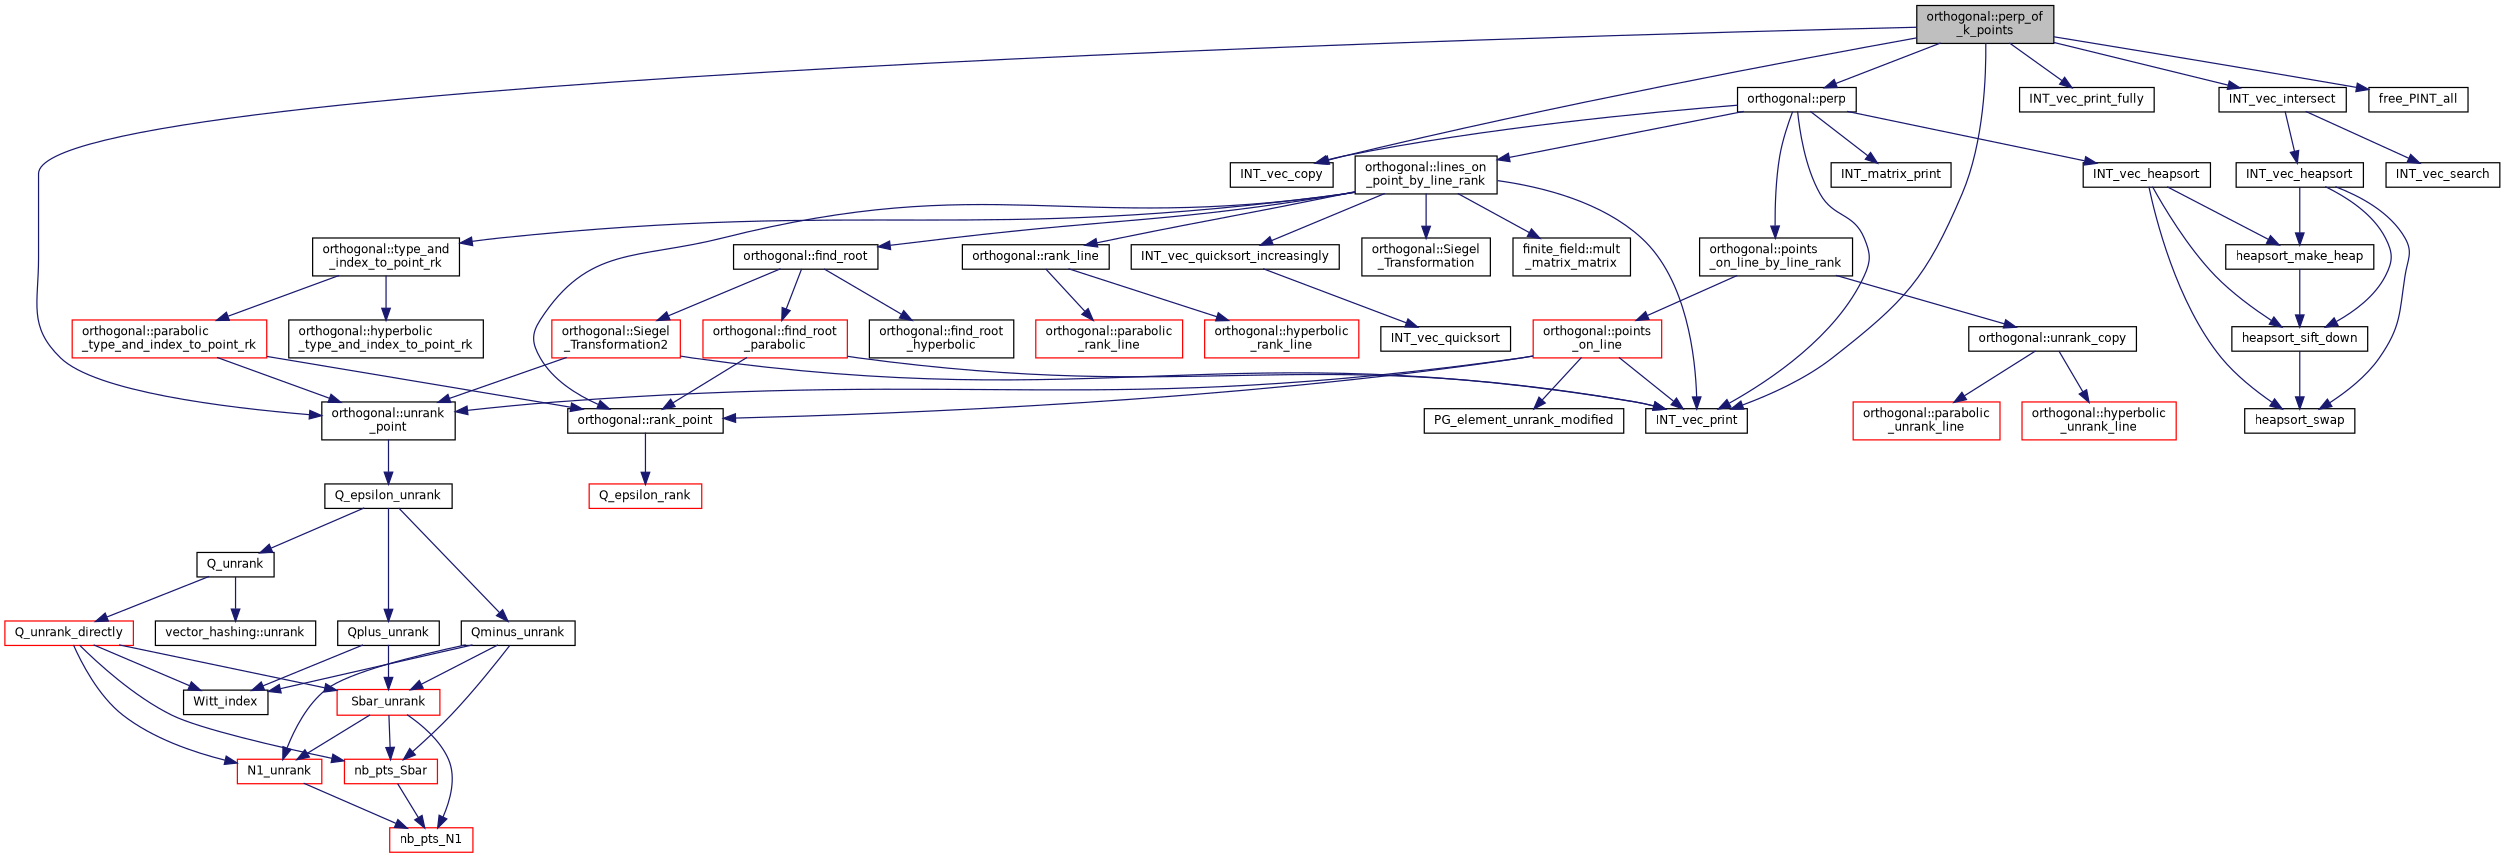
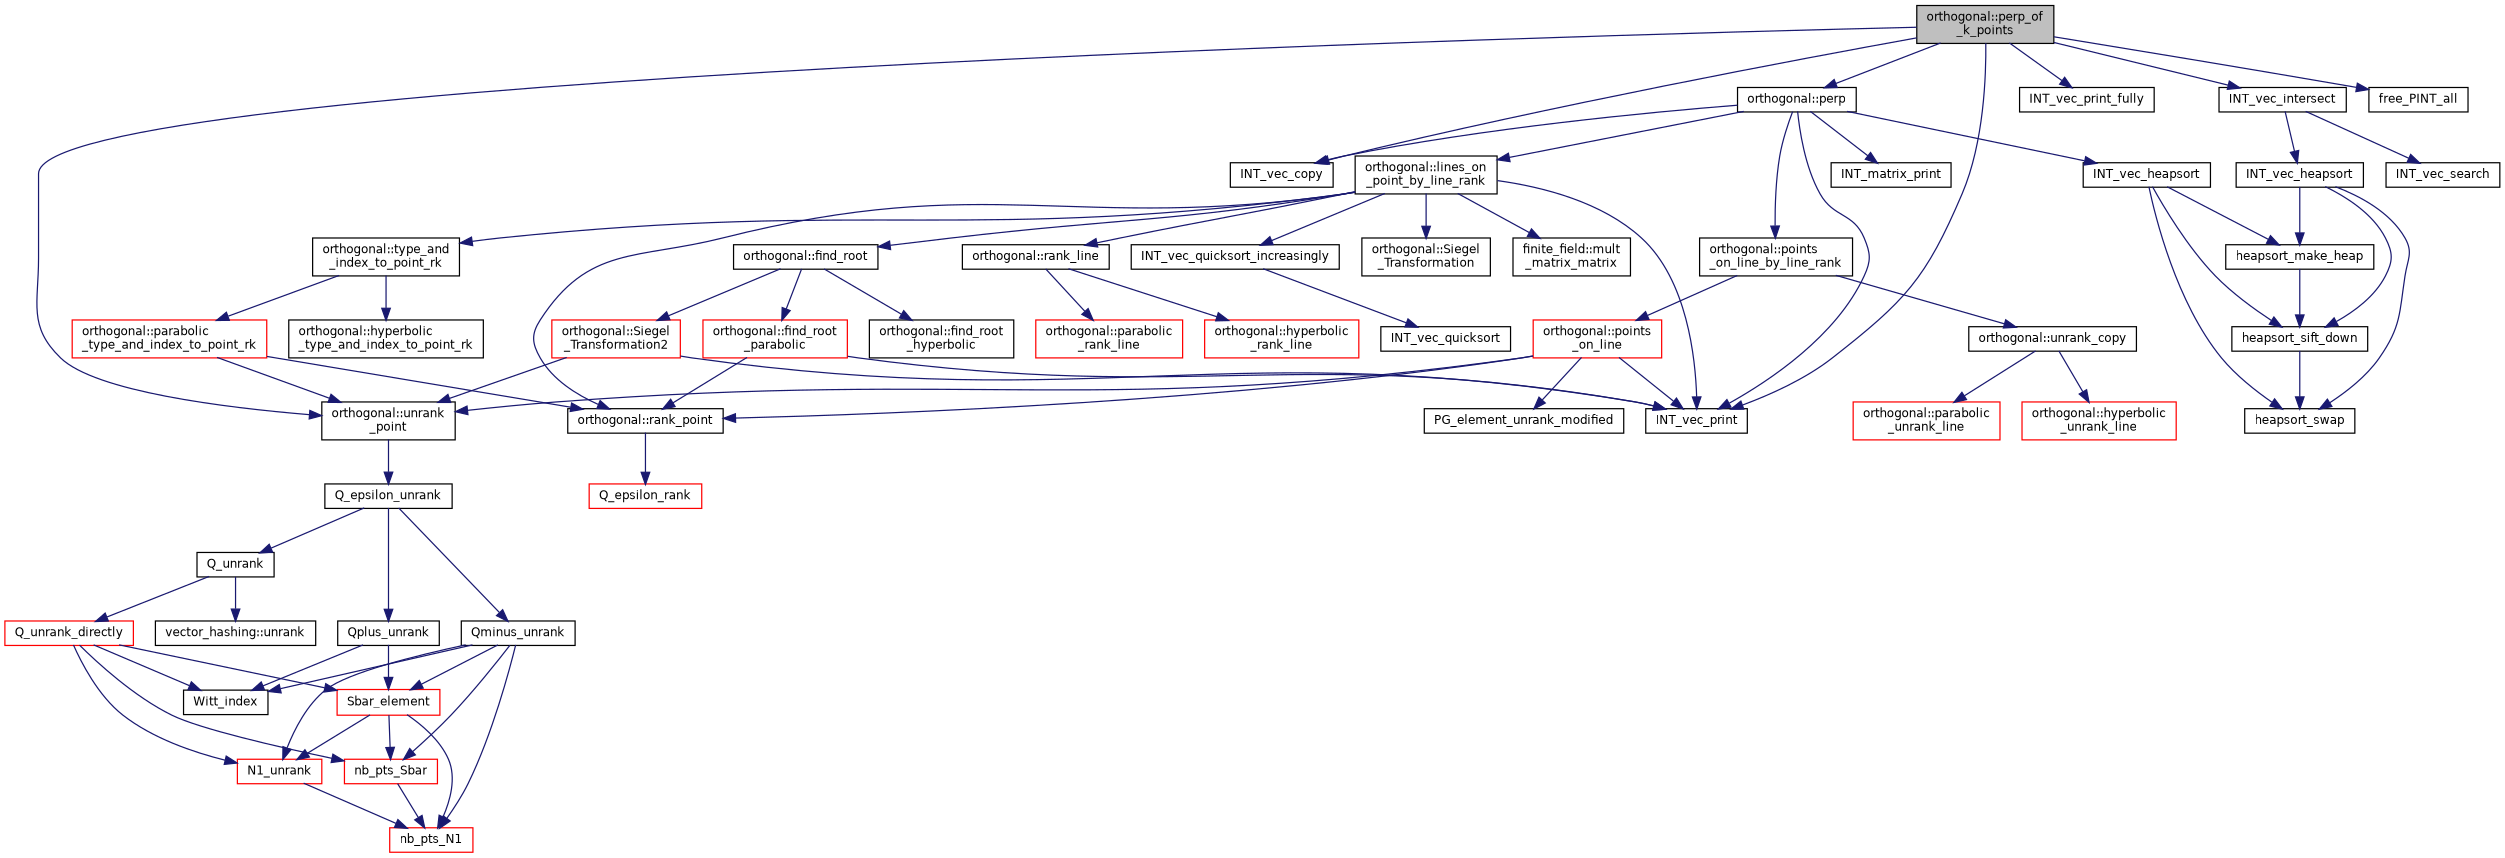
node "Sbar_unrank": label "Sbar_unrank" -> "Sbar_element"
edge "Qminus_unrank" -> "nb_pts_N1": added
